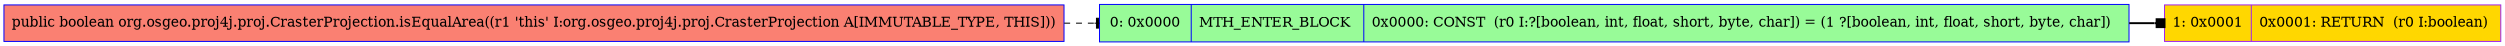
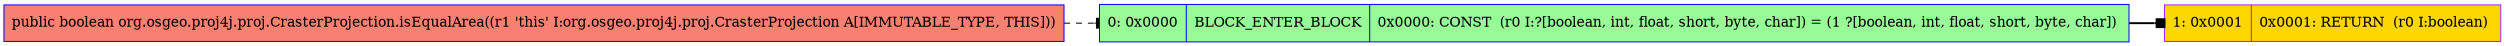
node "0: 0x0000": text "MTH_ENTER_BLOCK" -> "BLOCK_ENTER_BLOCK"
